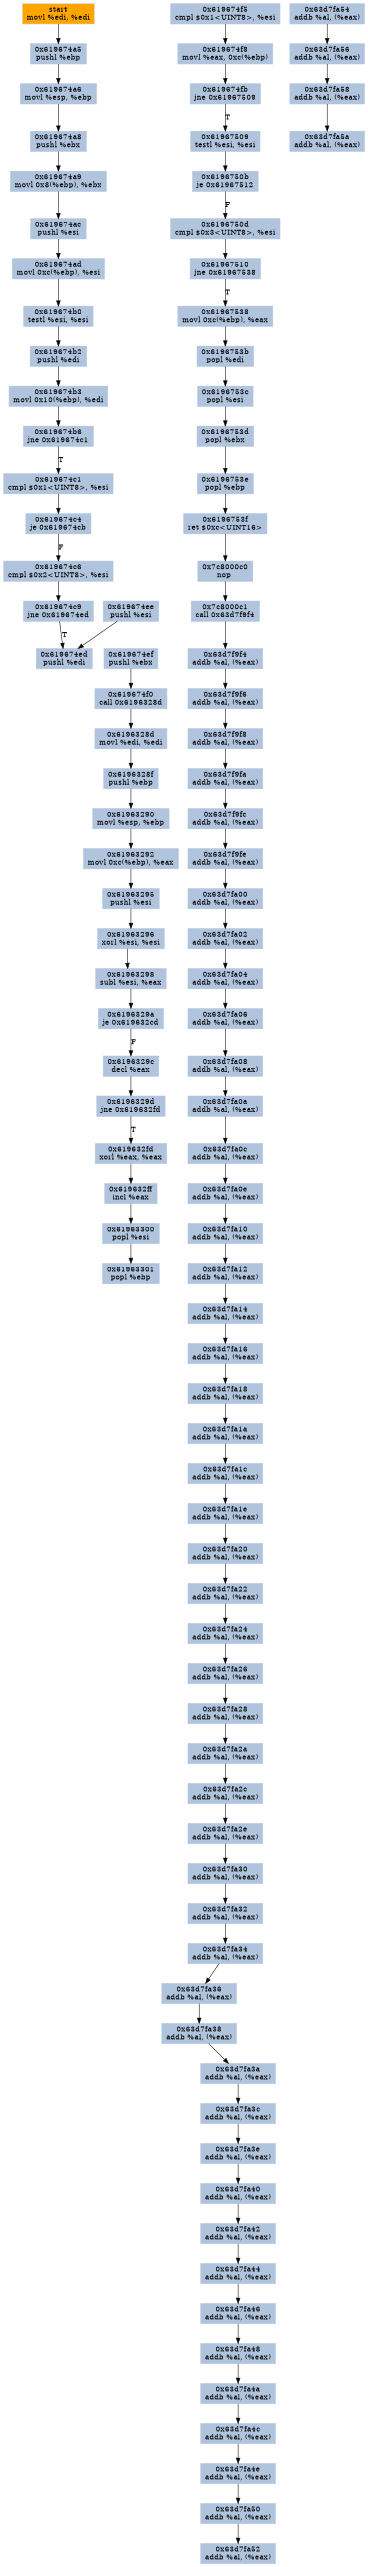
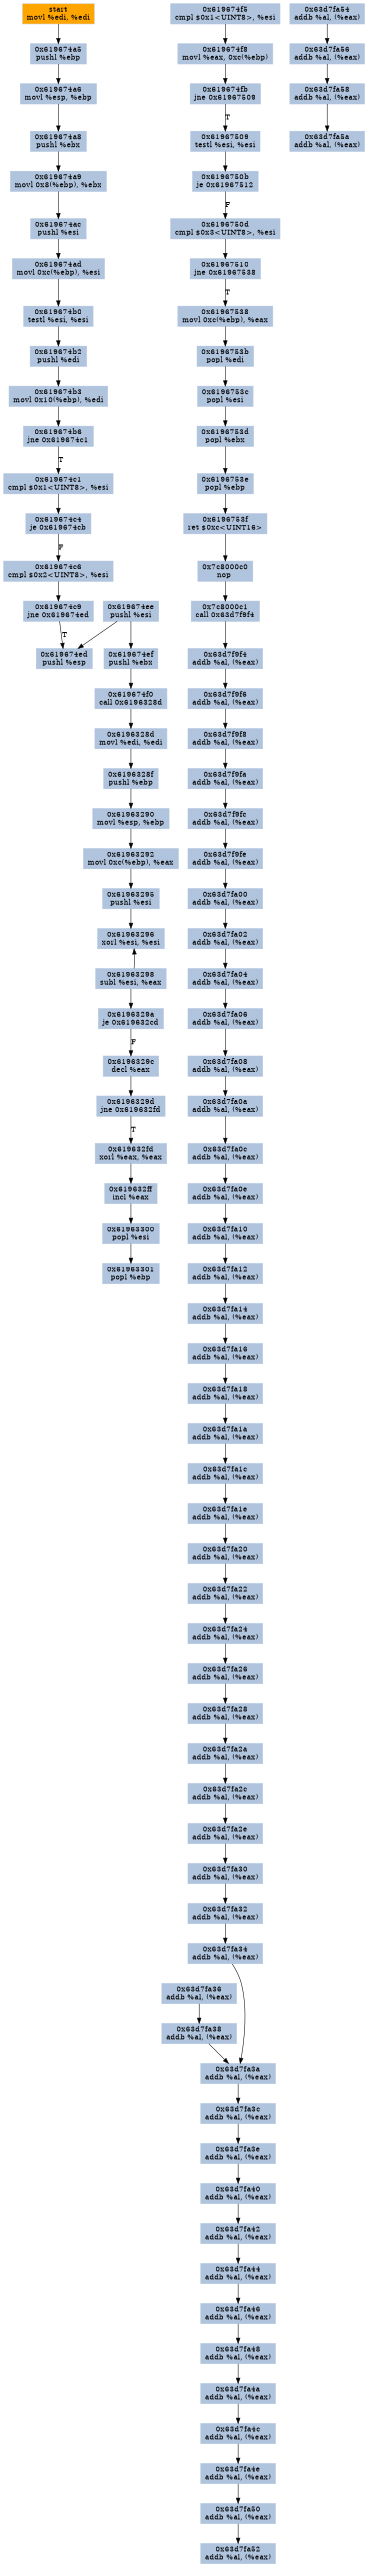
edge "0x619674ee pushl %esi" -> "0x619674ef pushl %ebx": added
node "0x619674ed pushl %edi": label "0x619674ed pushl %edi" -> "0x619674ed pushl %esp"
edge "0x61963296 xorl %esi, %esi" -> "0x61963298 subl %esi, %eax": reversed
edge "0x63d7fa34 addb %al, (%eax)" -> "0x63d7fa36 addb %al, (%eax)": now "0x63d7fa34 addb %al, (%eax)" -> "0x63d7fa3a addb %al, (%eax)"
